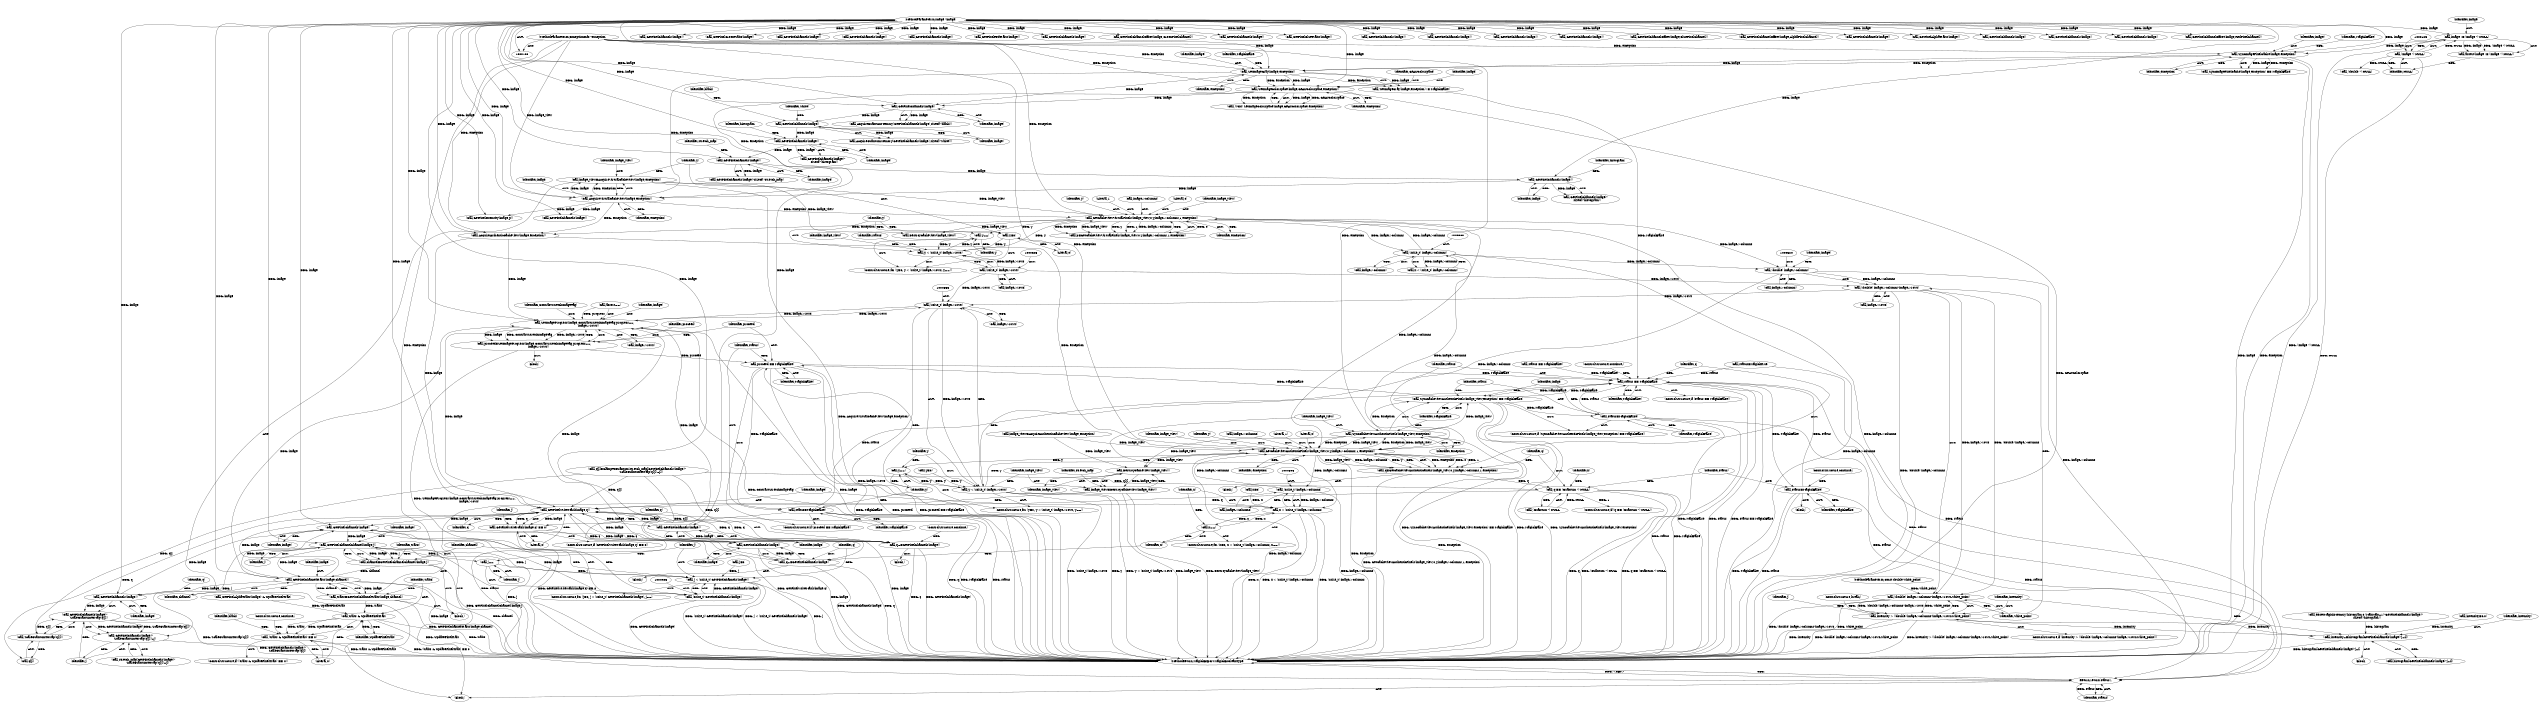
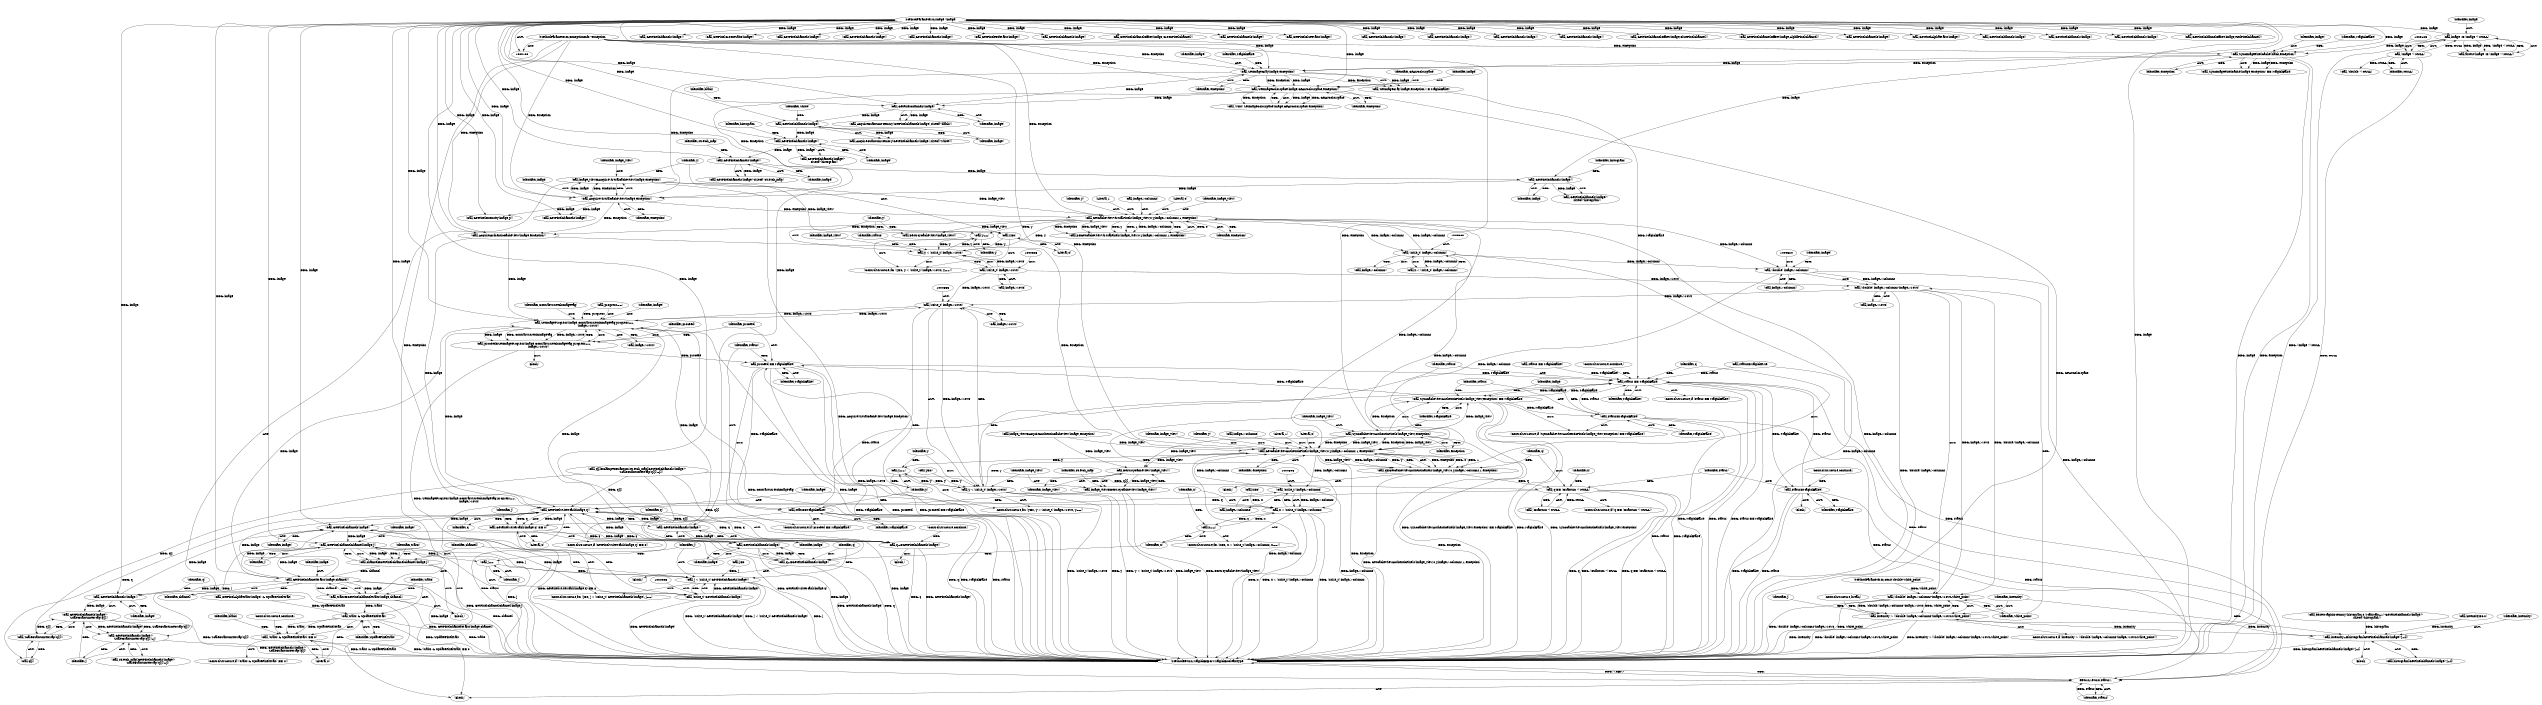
node "(Call,SyncImagePixelCache(image,exception))": label "(Call,SyncImagePixelCache(image,exception))" -> "(Call,SyncImagePixelCache(black,exception))"
edge "(Call,assert(image != (Image *) NULL))" -> "(Identifier,NULL)": now "(Call,assert(image != (Image *) NULL))" -> "(Call,image != (Image *) NULL)"
edge "(MethodParameterIn,Image *image)" -> "(MethodReturn,MagickExport MagickBooleanType)": added, label "DDG: image"
edge "(MethodParameterIn,ExceptionInfo *exception)" -> "(Call,AcquireVirtualCacheView(image,exception))": label "DDG: image_view" -> "DDG: exception"
node "(Call,assert++)": label "(Call,assert++)" -> "(Call,progress++)"
edge "(Call,q == (Quantum *) NULL)" -> "(ControlStructure,if (q == (Quantum *) NULL))": label "DDG: 1" -> "AST: "
edge "(Identifier,UpdatePixelTrait)" -> "(Call,traits & UpdatePixelTrait)": label "DDG: j" -> "AST: "
